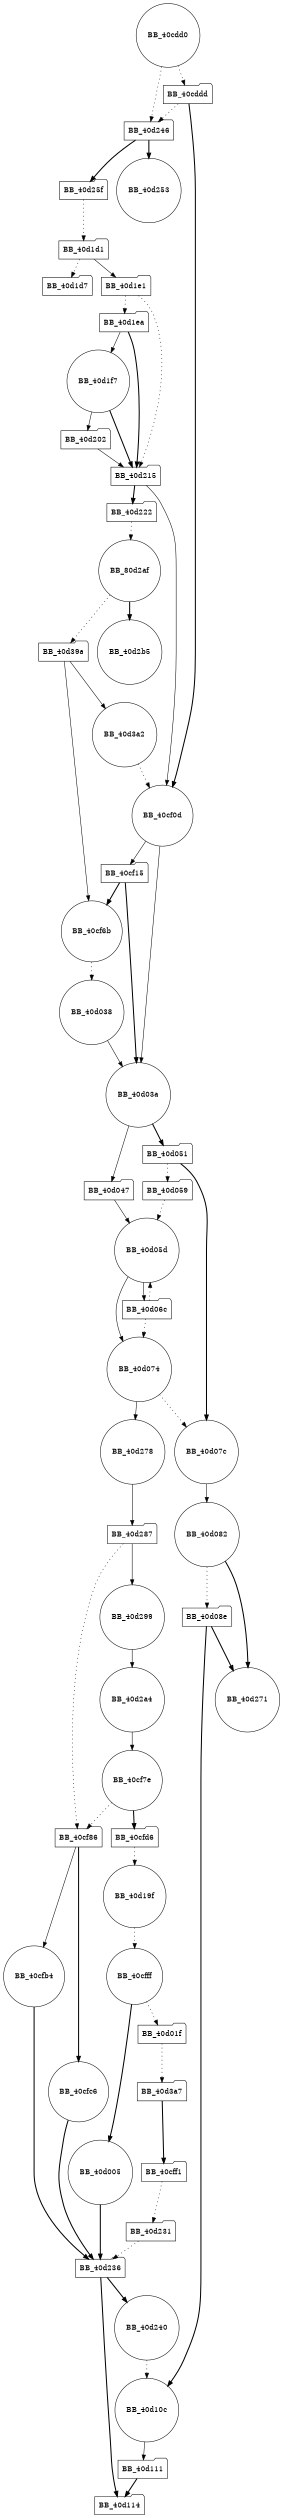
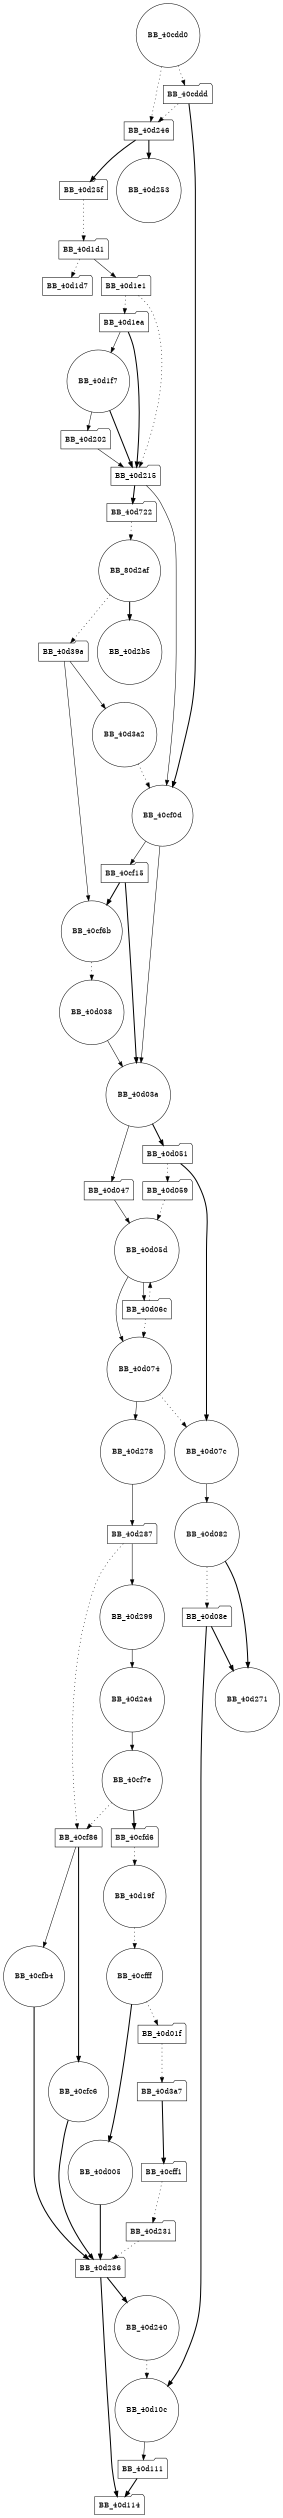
node "BB_40d222": label "BB_40d222" -> "BB_40d722"
